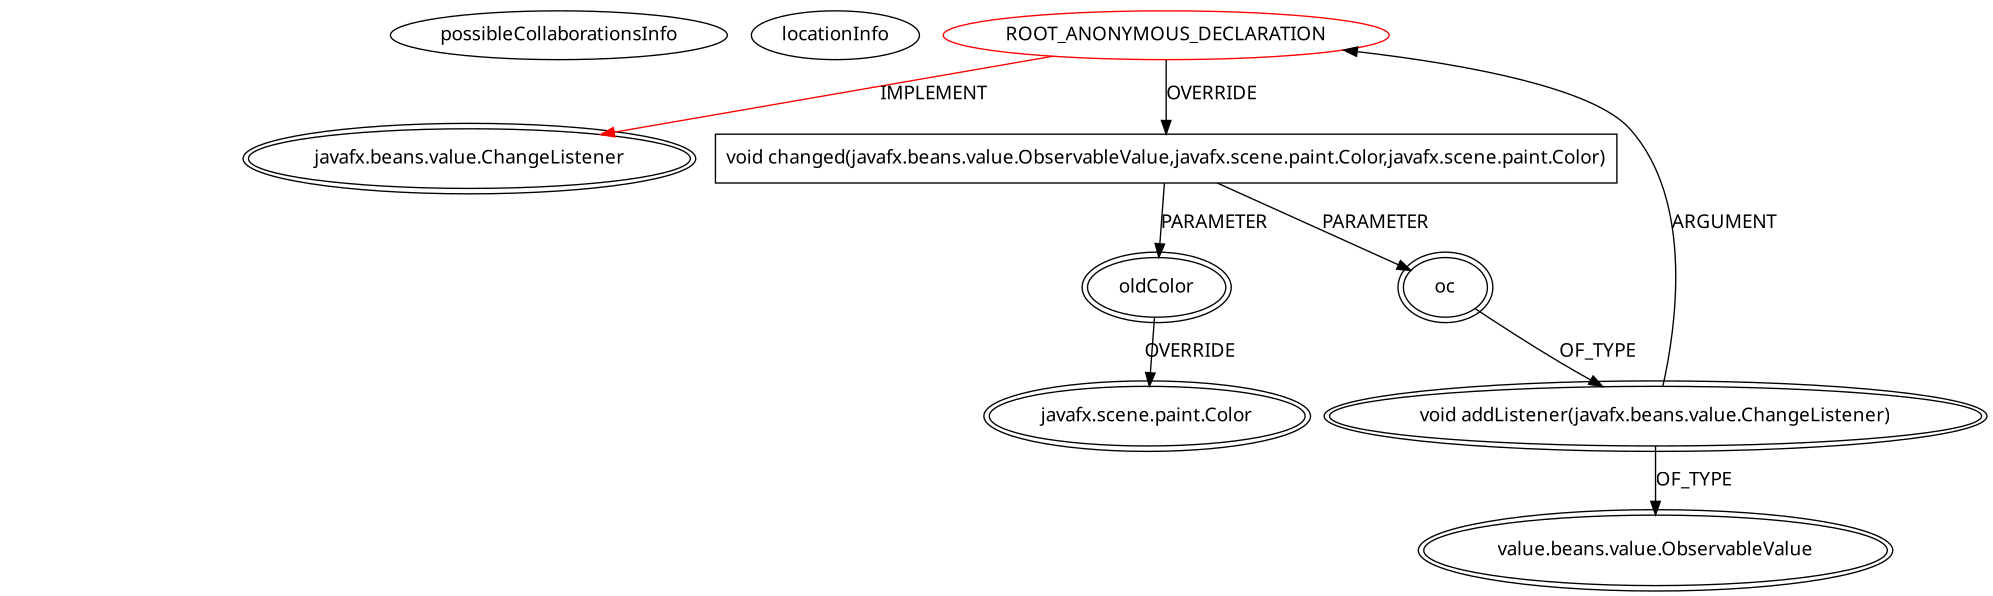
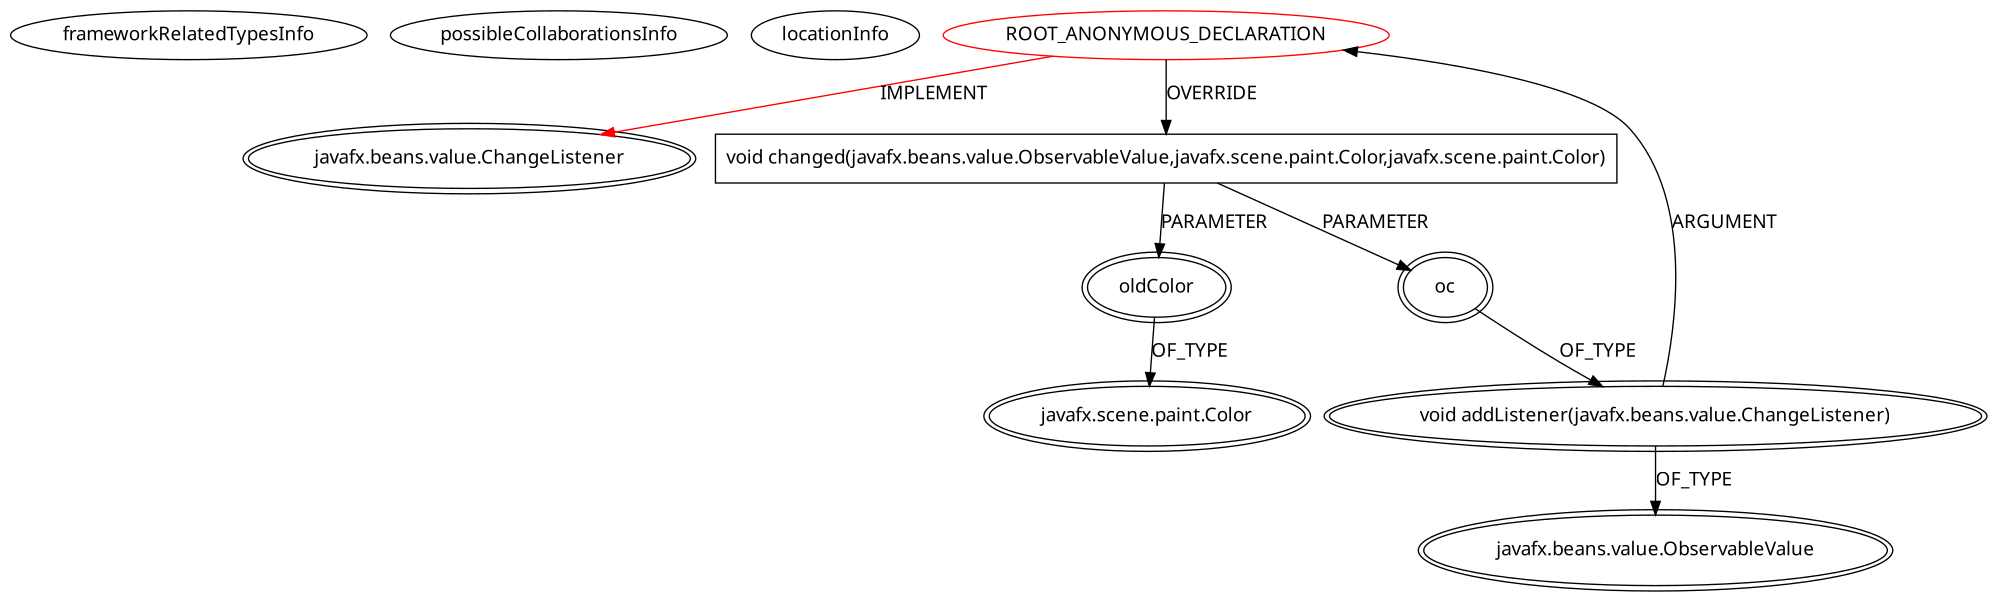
node "frameworkRelatedTypesInfo": added
edge "oldColor" -> "javafx.scene.paint.Color": label "OVERRIDE" -> "OF_TYPE"
node "value.beans.value.ObservableValue": label "value.beans.value.ObservableValue" -> "javafx.beans.value.ObservableValue"
